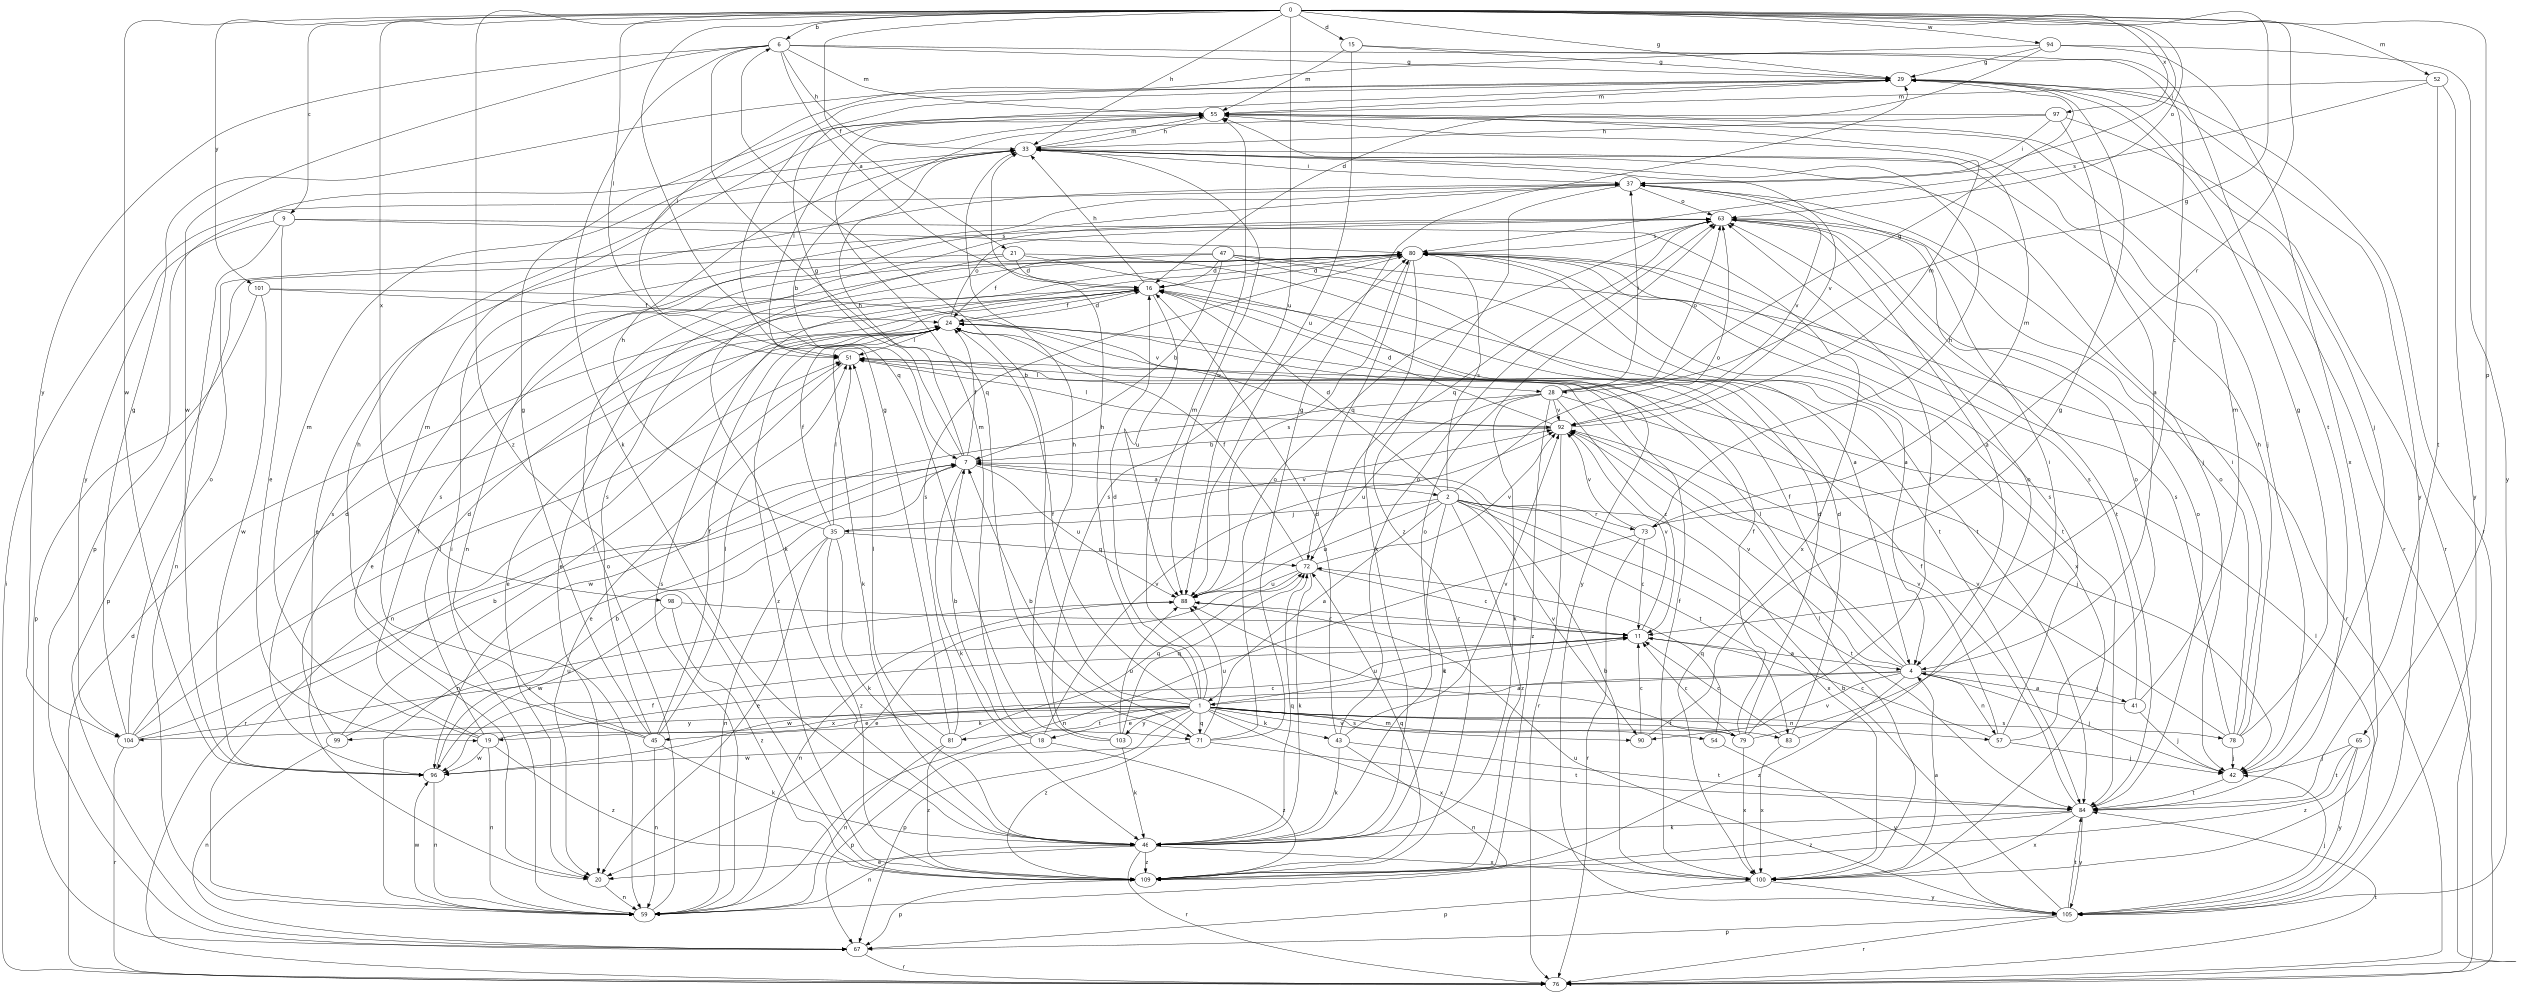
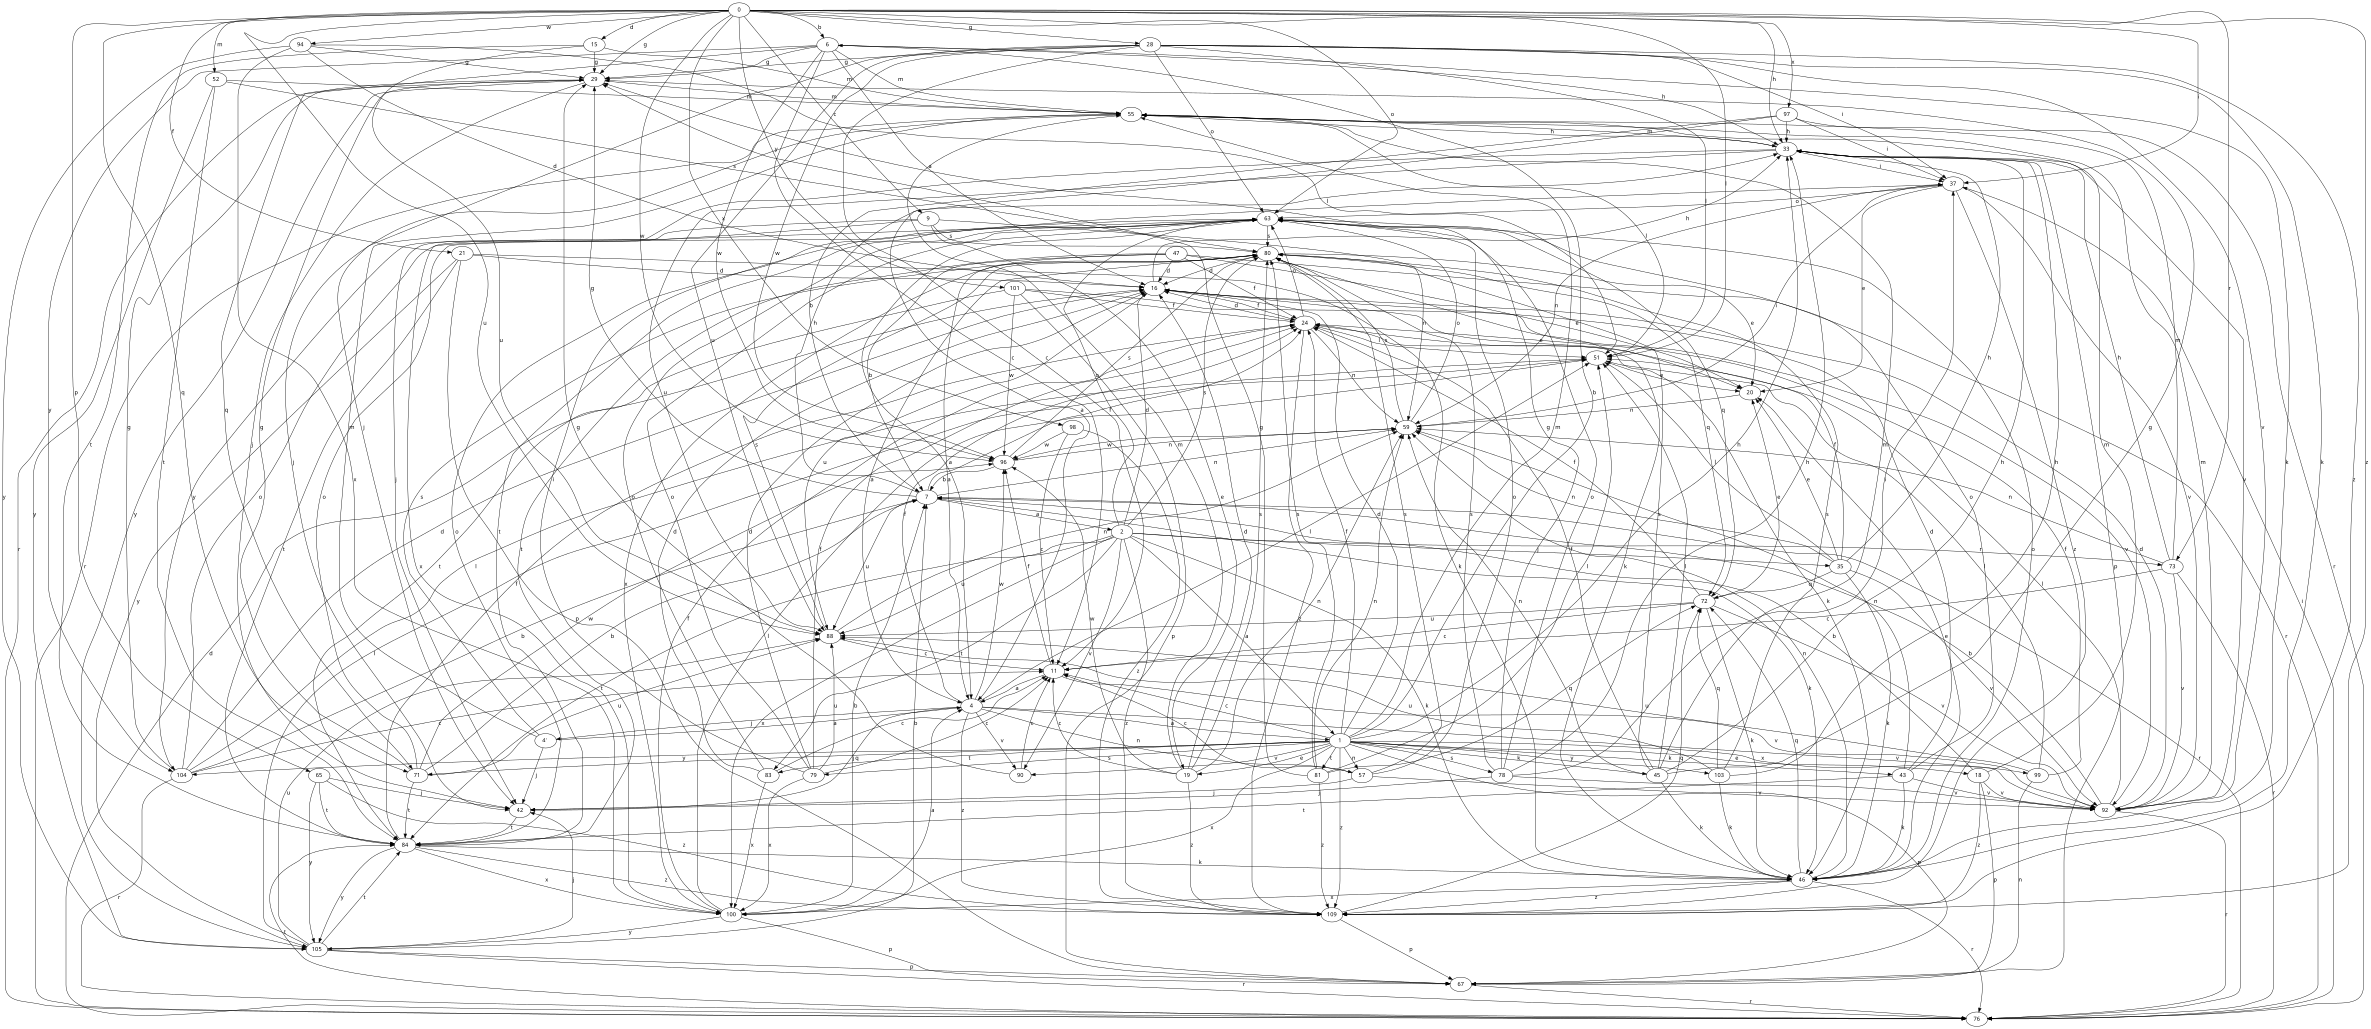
edge "51" -> "28": reversed
edge "80" -> "84": now "101" -> "84"
edge "79" -> "63": label "l" -> "o"
node "54": removed
edge "35" -> "109": removed, label "z"
